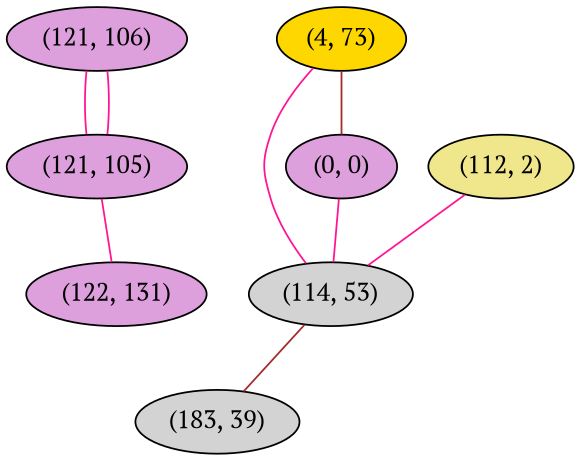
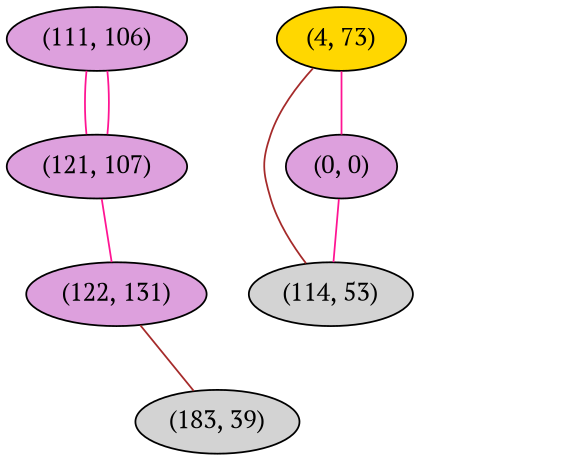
node "(121, 106)": label "(121, 106)" -> "(111, 106)"
edge "(4, 73)" -- "(0, 0)": color brown -> deeppink
edge "(4, 73)" -- "(114, 53)": color deeppink -> brown
node "(121, 105)": label "(121, 105)" -> "(121, 107)"
node "(112, 2)": removed
edge "(114, 53)" -- "(183, 39)": now "(122, 131)" -- "(183, 39)"
